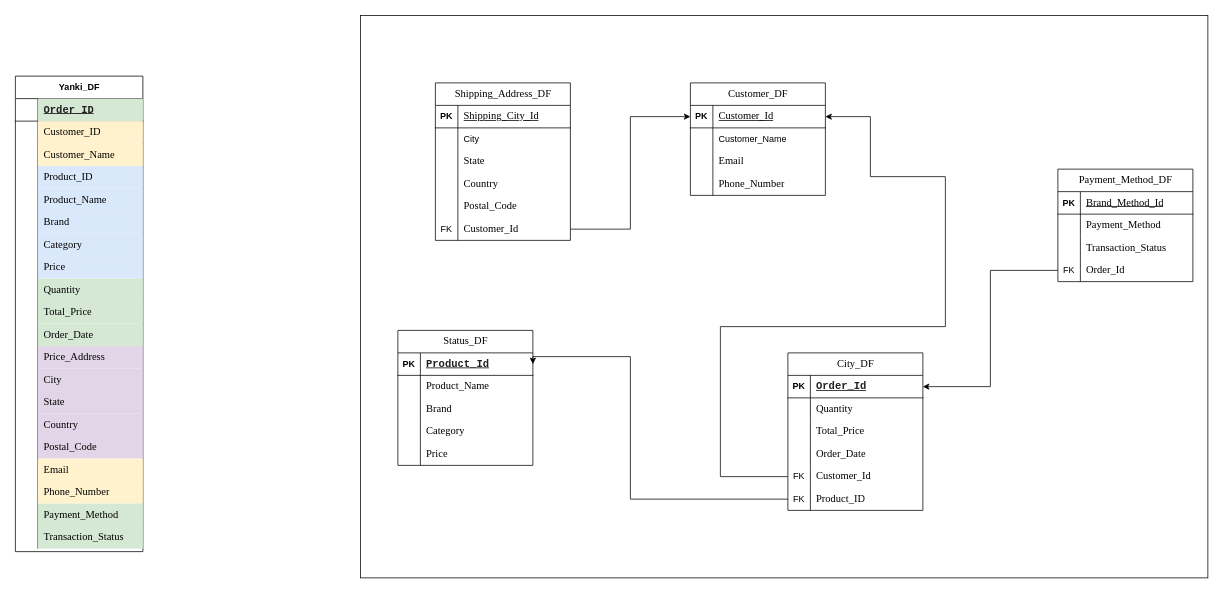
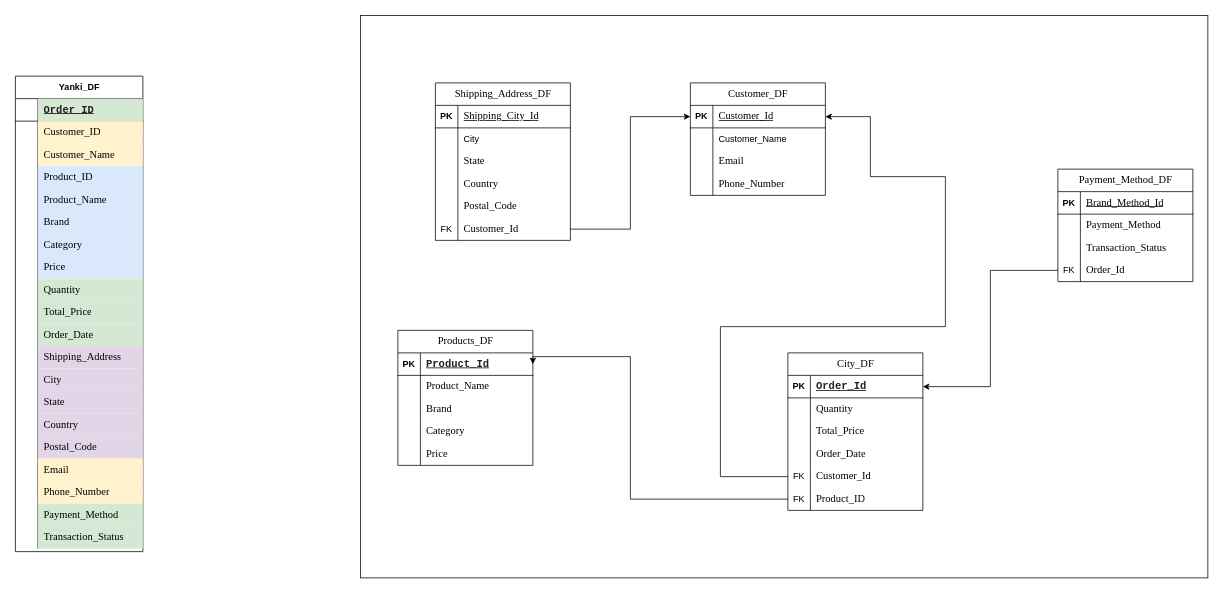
node "Status_DF": label "Status_DF" -> "Products_DF"
node "Price_Address": label "Price_Address" -> "Shipping_Address"
